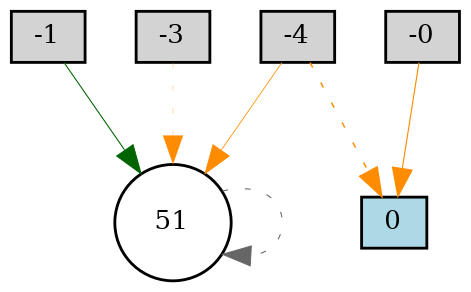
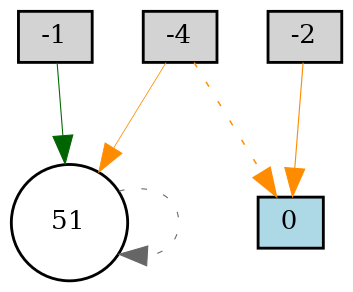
node "-3": removed
node "-0": label "-0" -> "-2"
